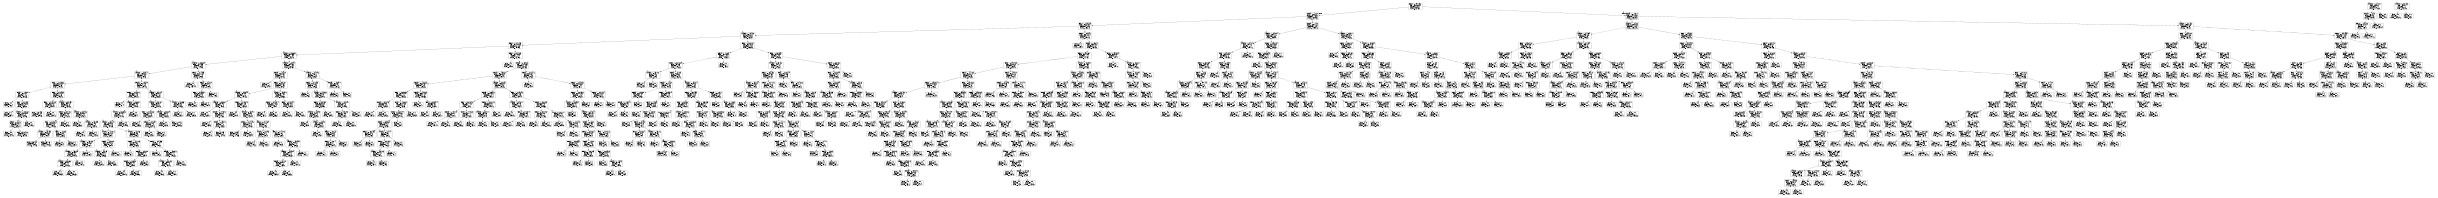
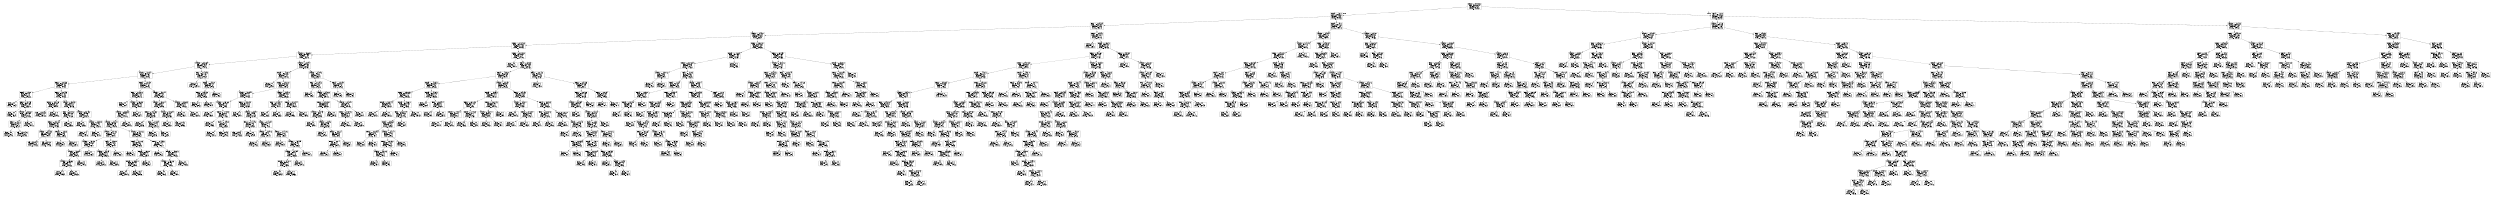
node "Depth <= -30.0 mse = 143.293 samples = 6 value = 112.812": added
